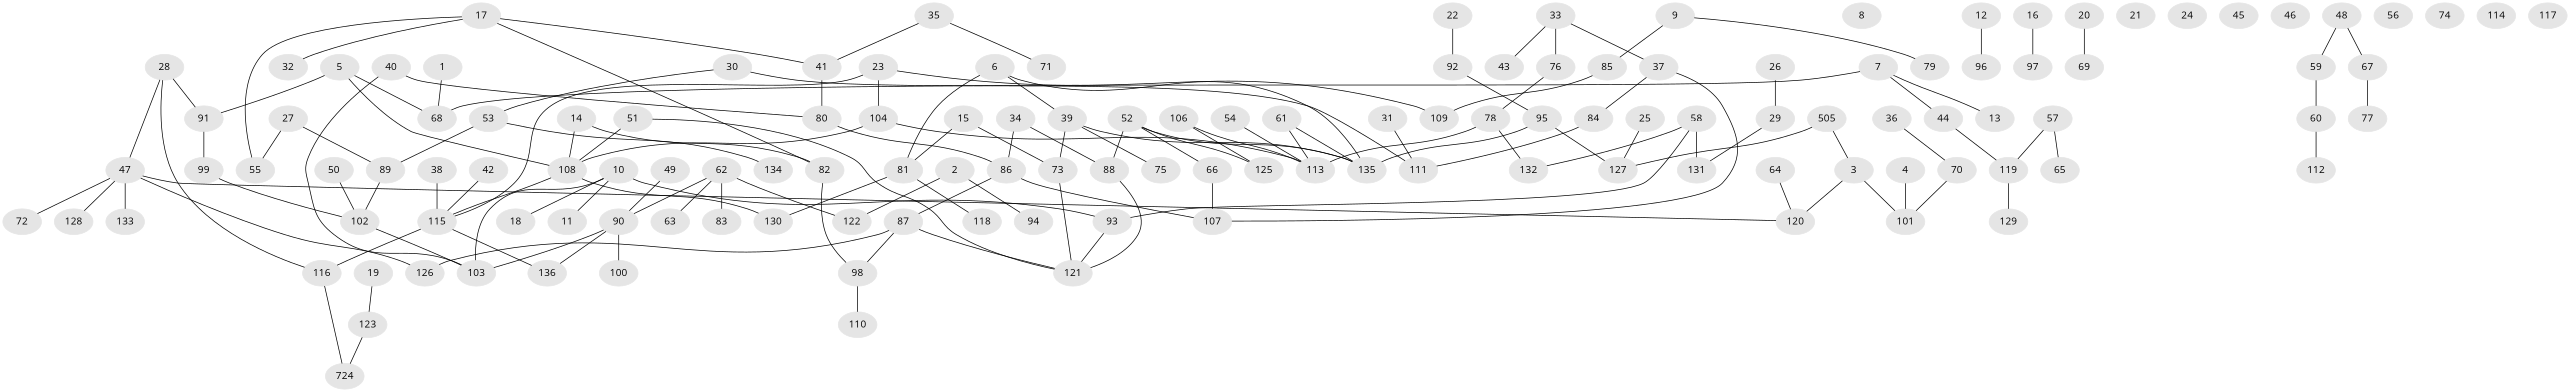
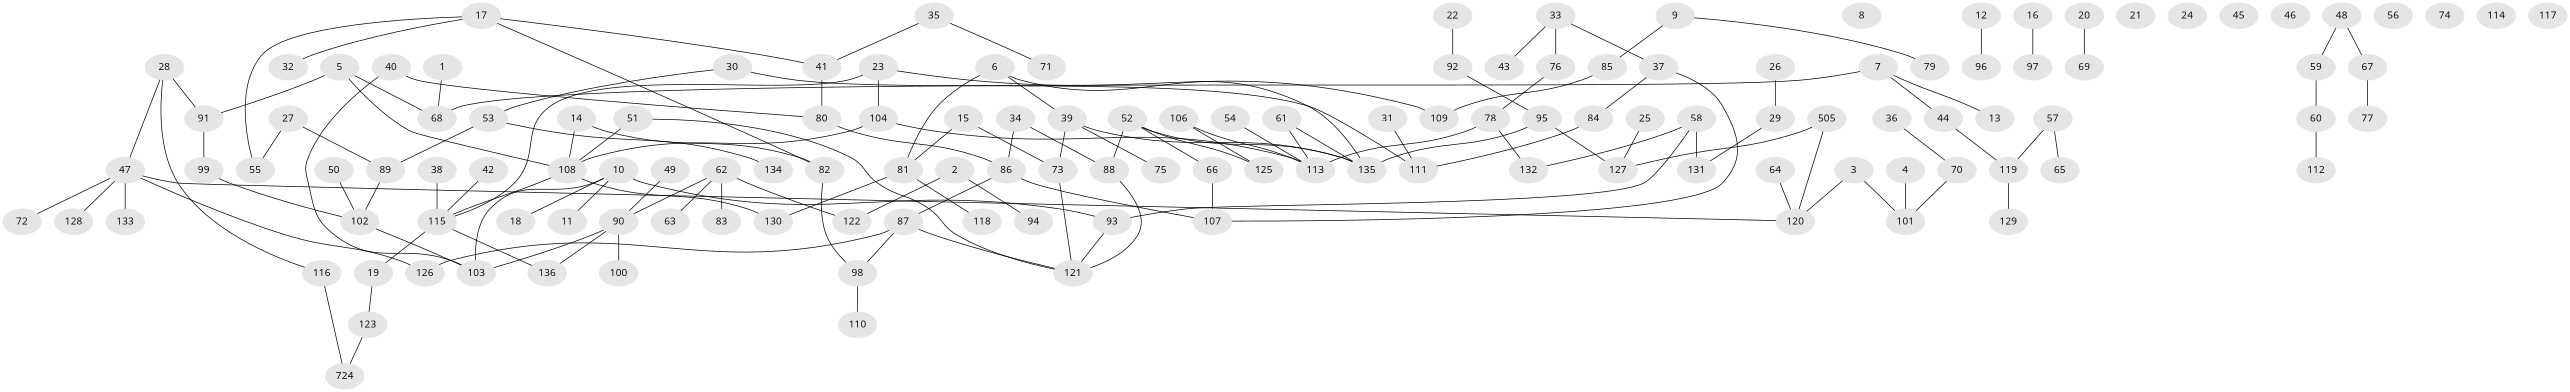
edge "505" -- "3": now "505" -- "120"
edge "115" -- "116": now "115" -- "19"
